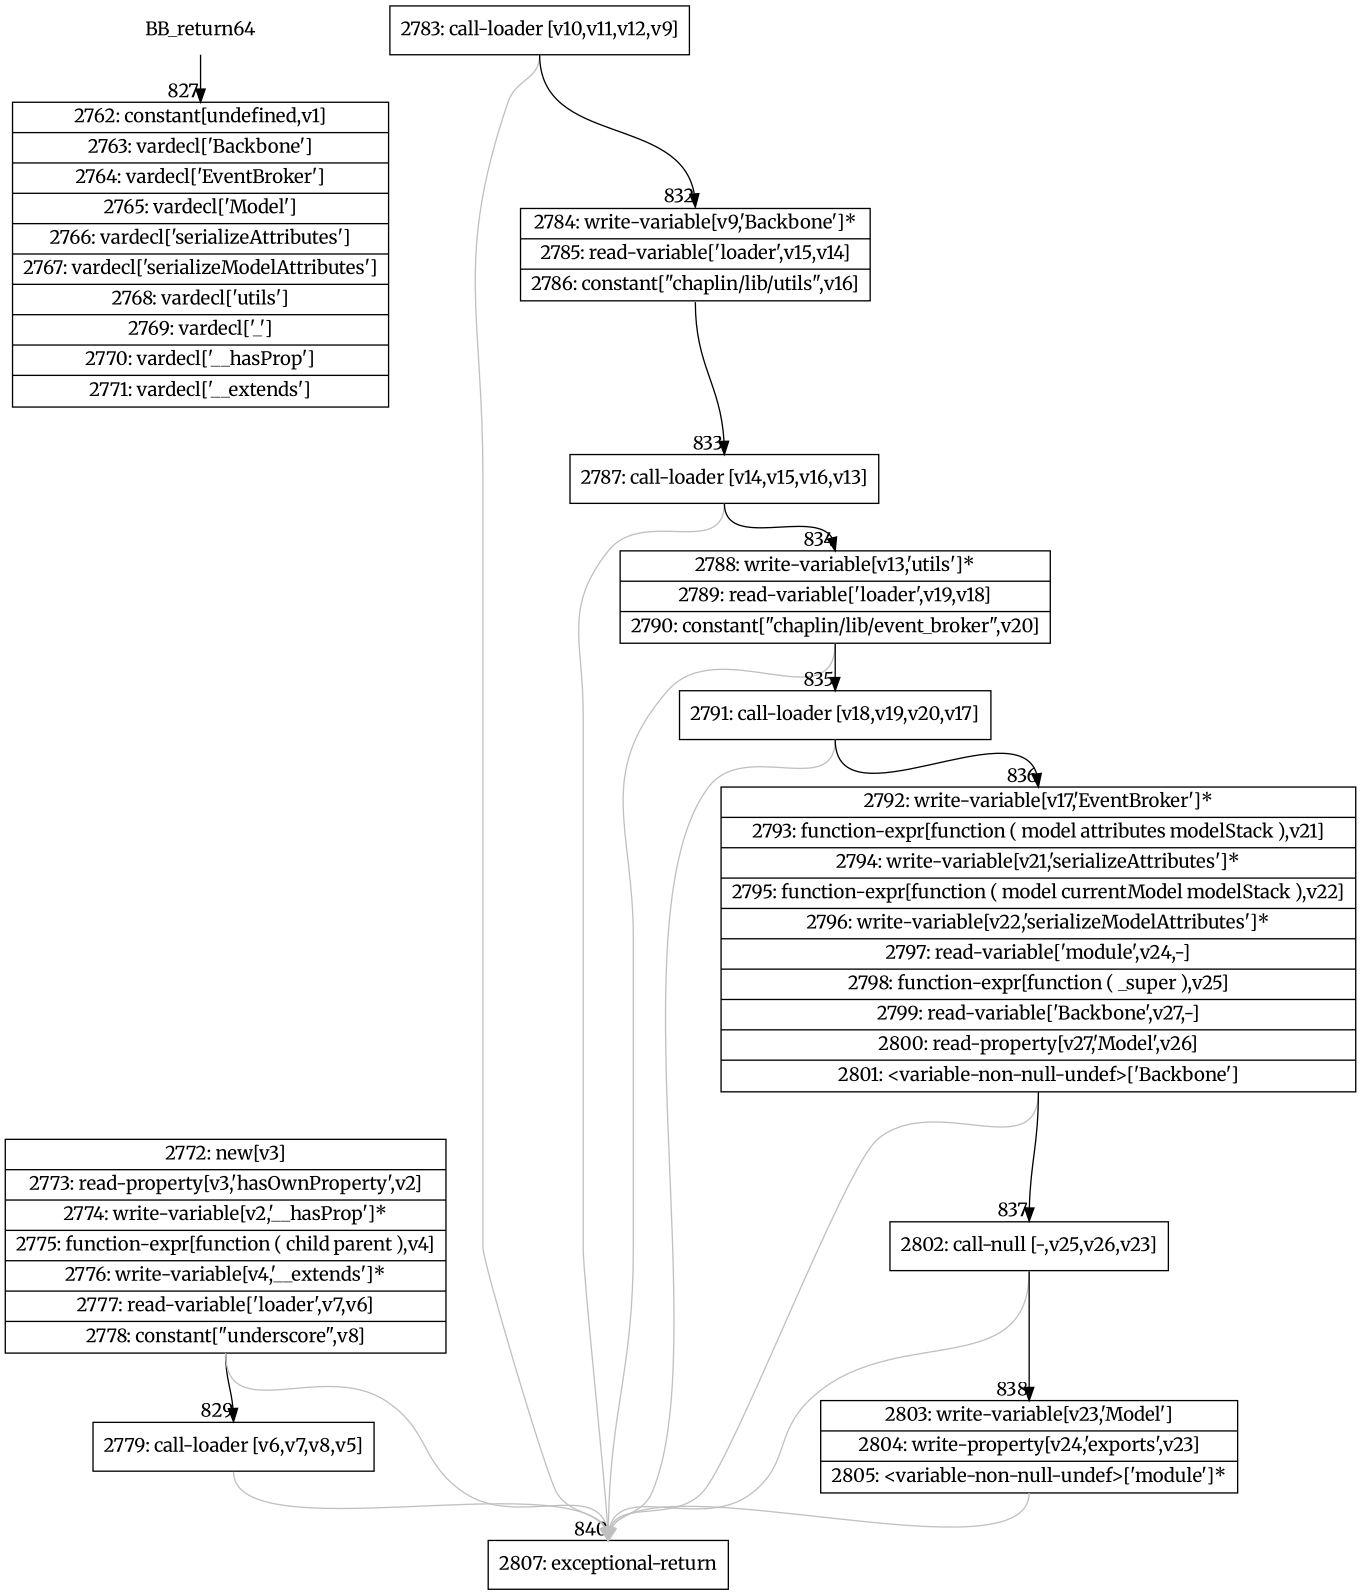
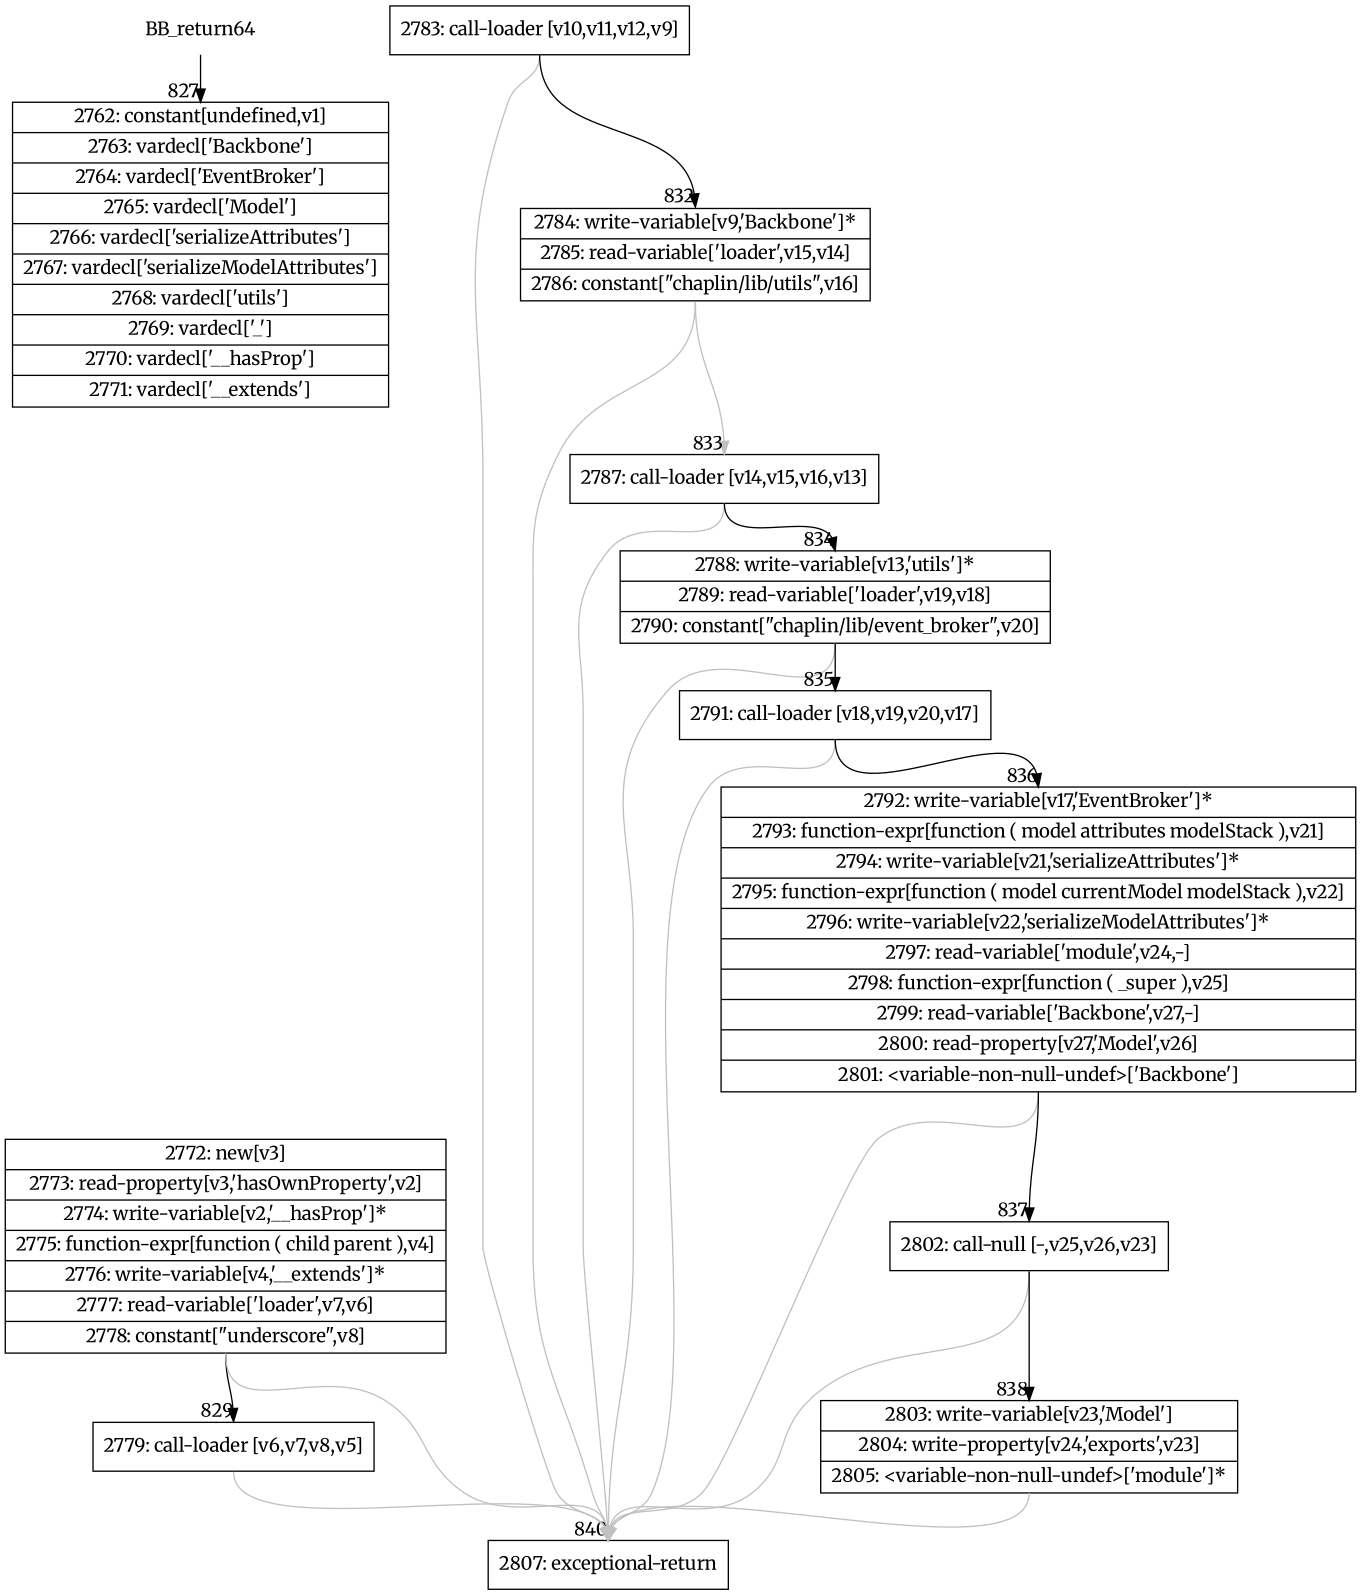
edge "2784: write-variable[v9,'Backbone']*" -> "2787: call-loader [v14,v15,v16,v13]": color black -> gray
edge "2784: write-variable[v9,'Backbone']*" -> "2807: exceptional-return": added
